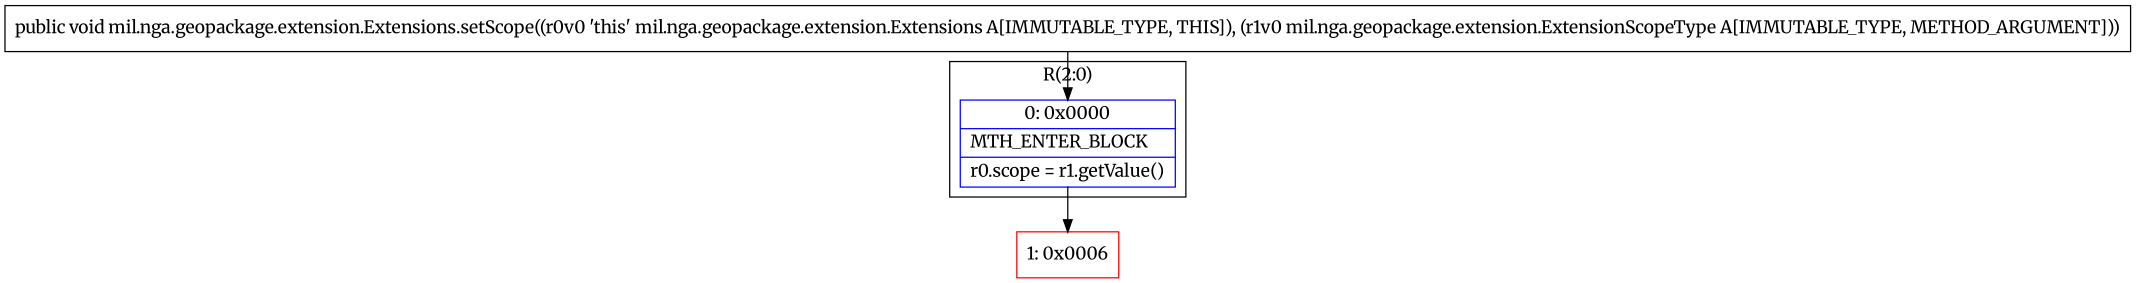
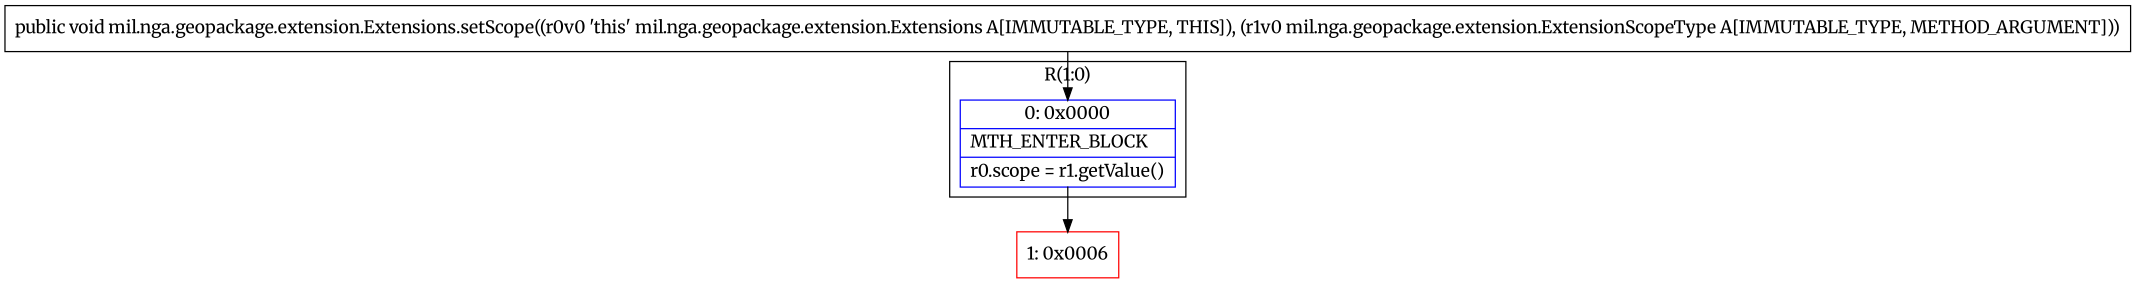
cluster "R(2:0)": label "R(2:0)" -> "R(1:0)"
